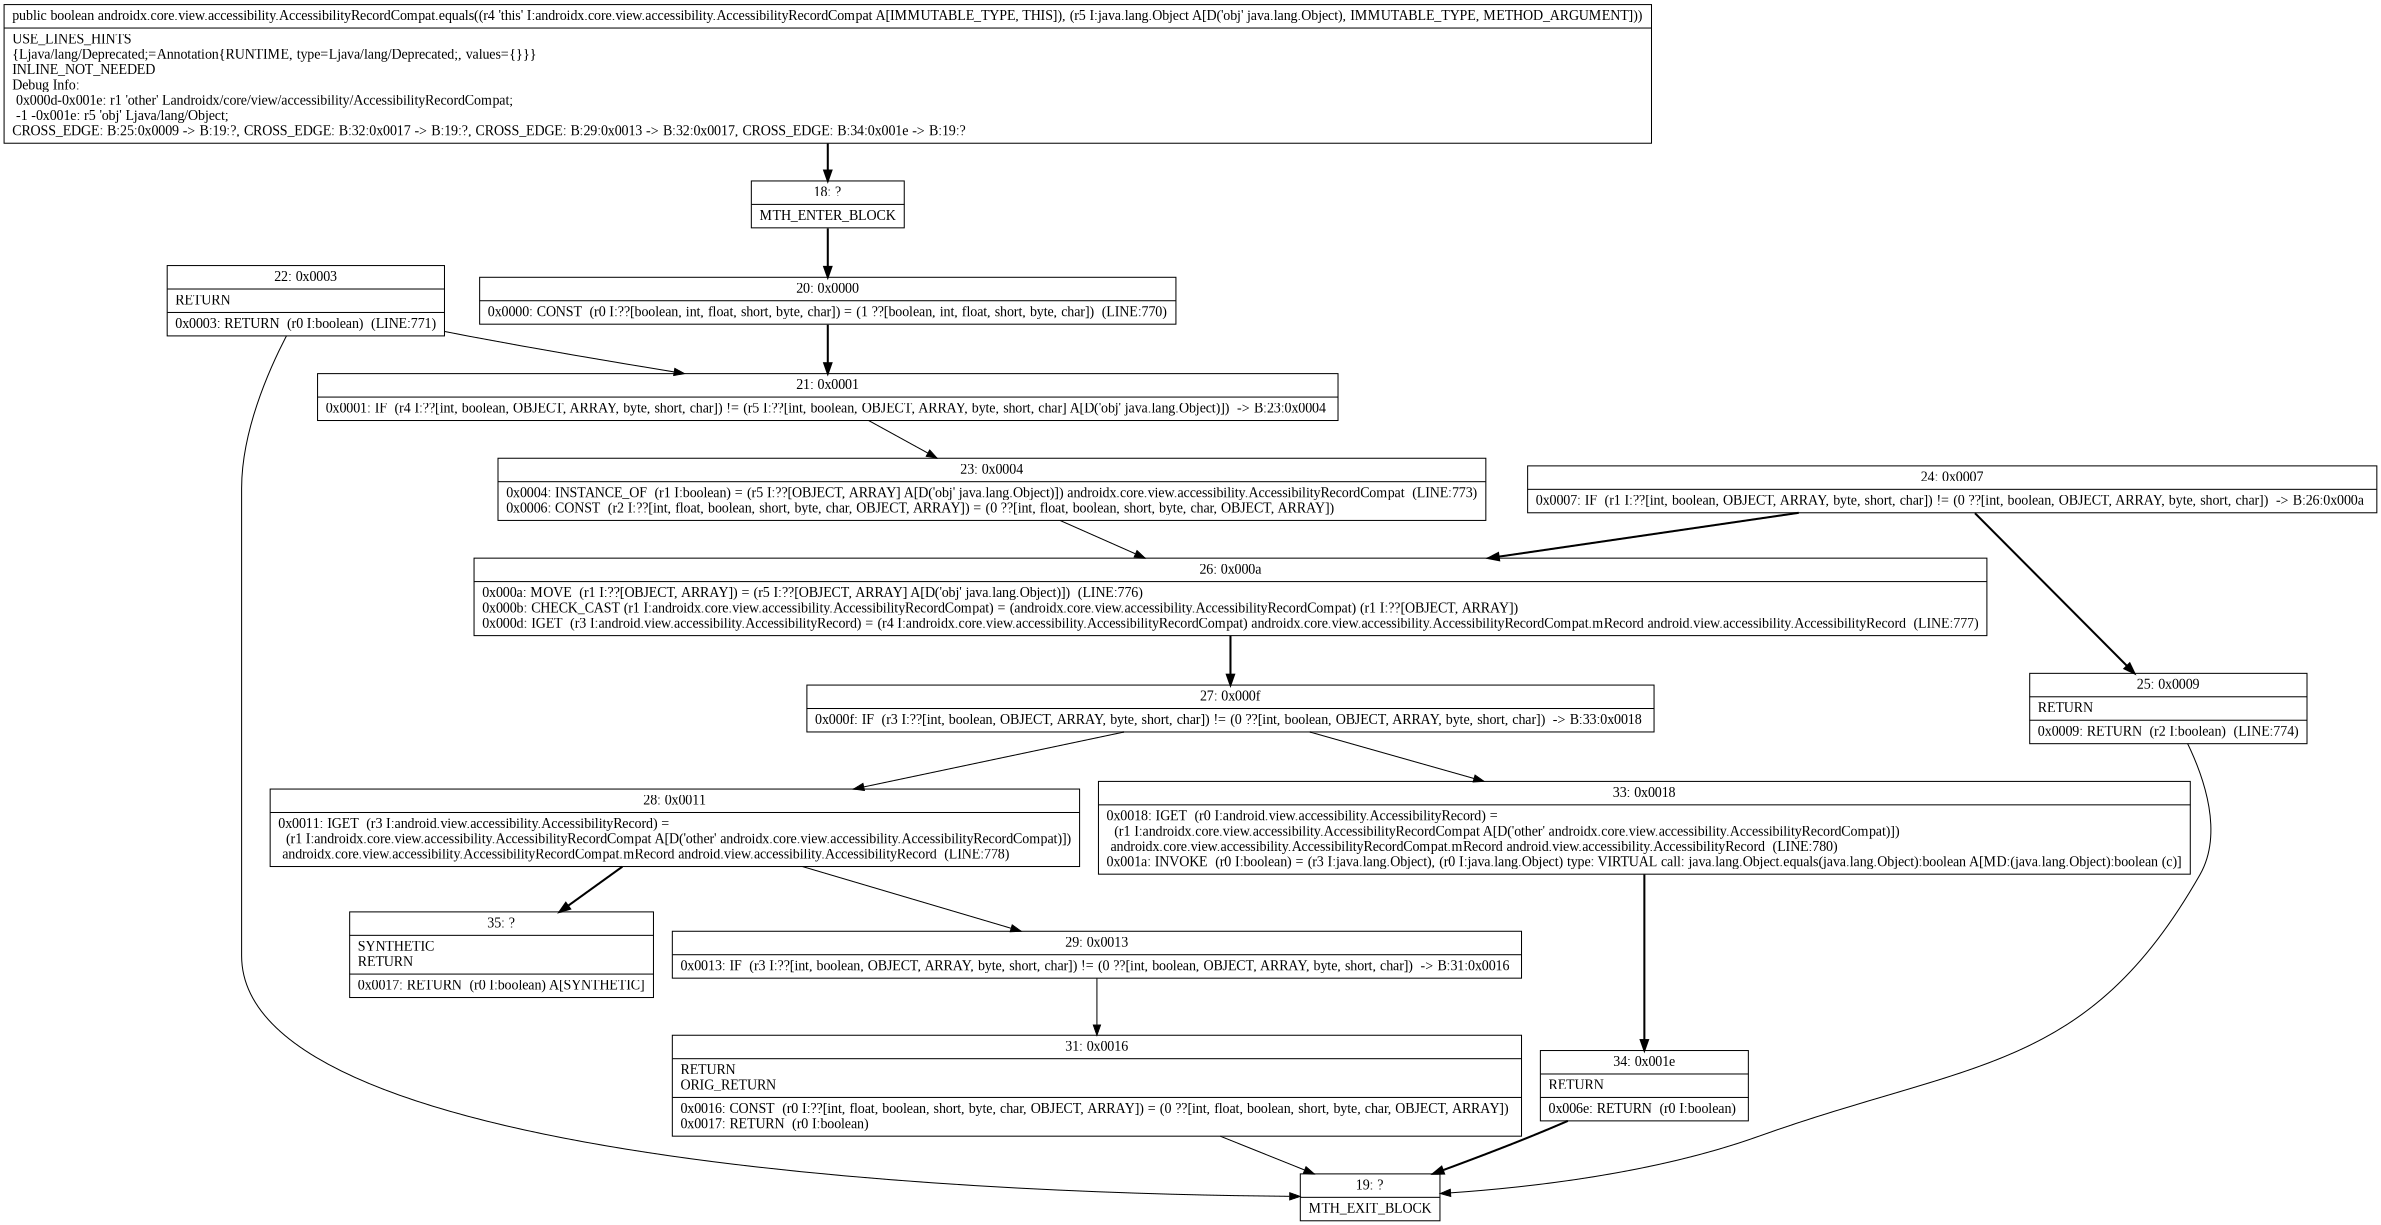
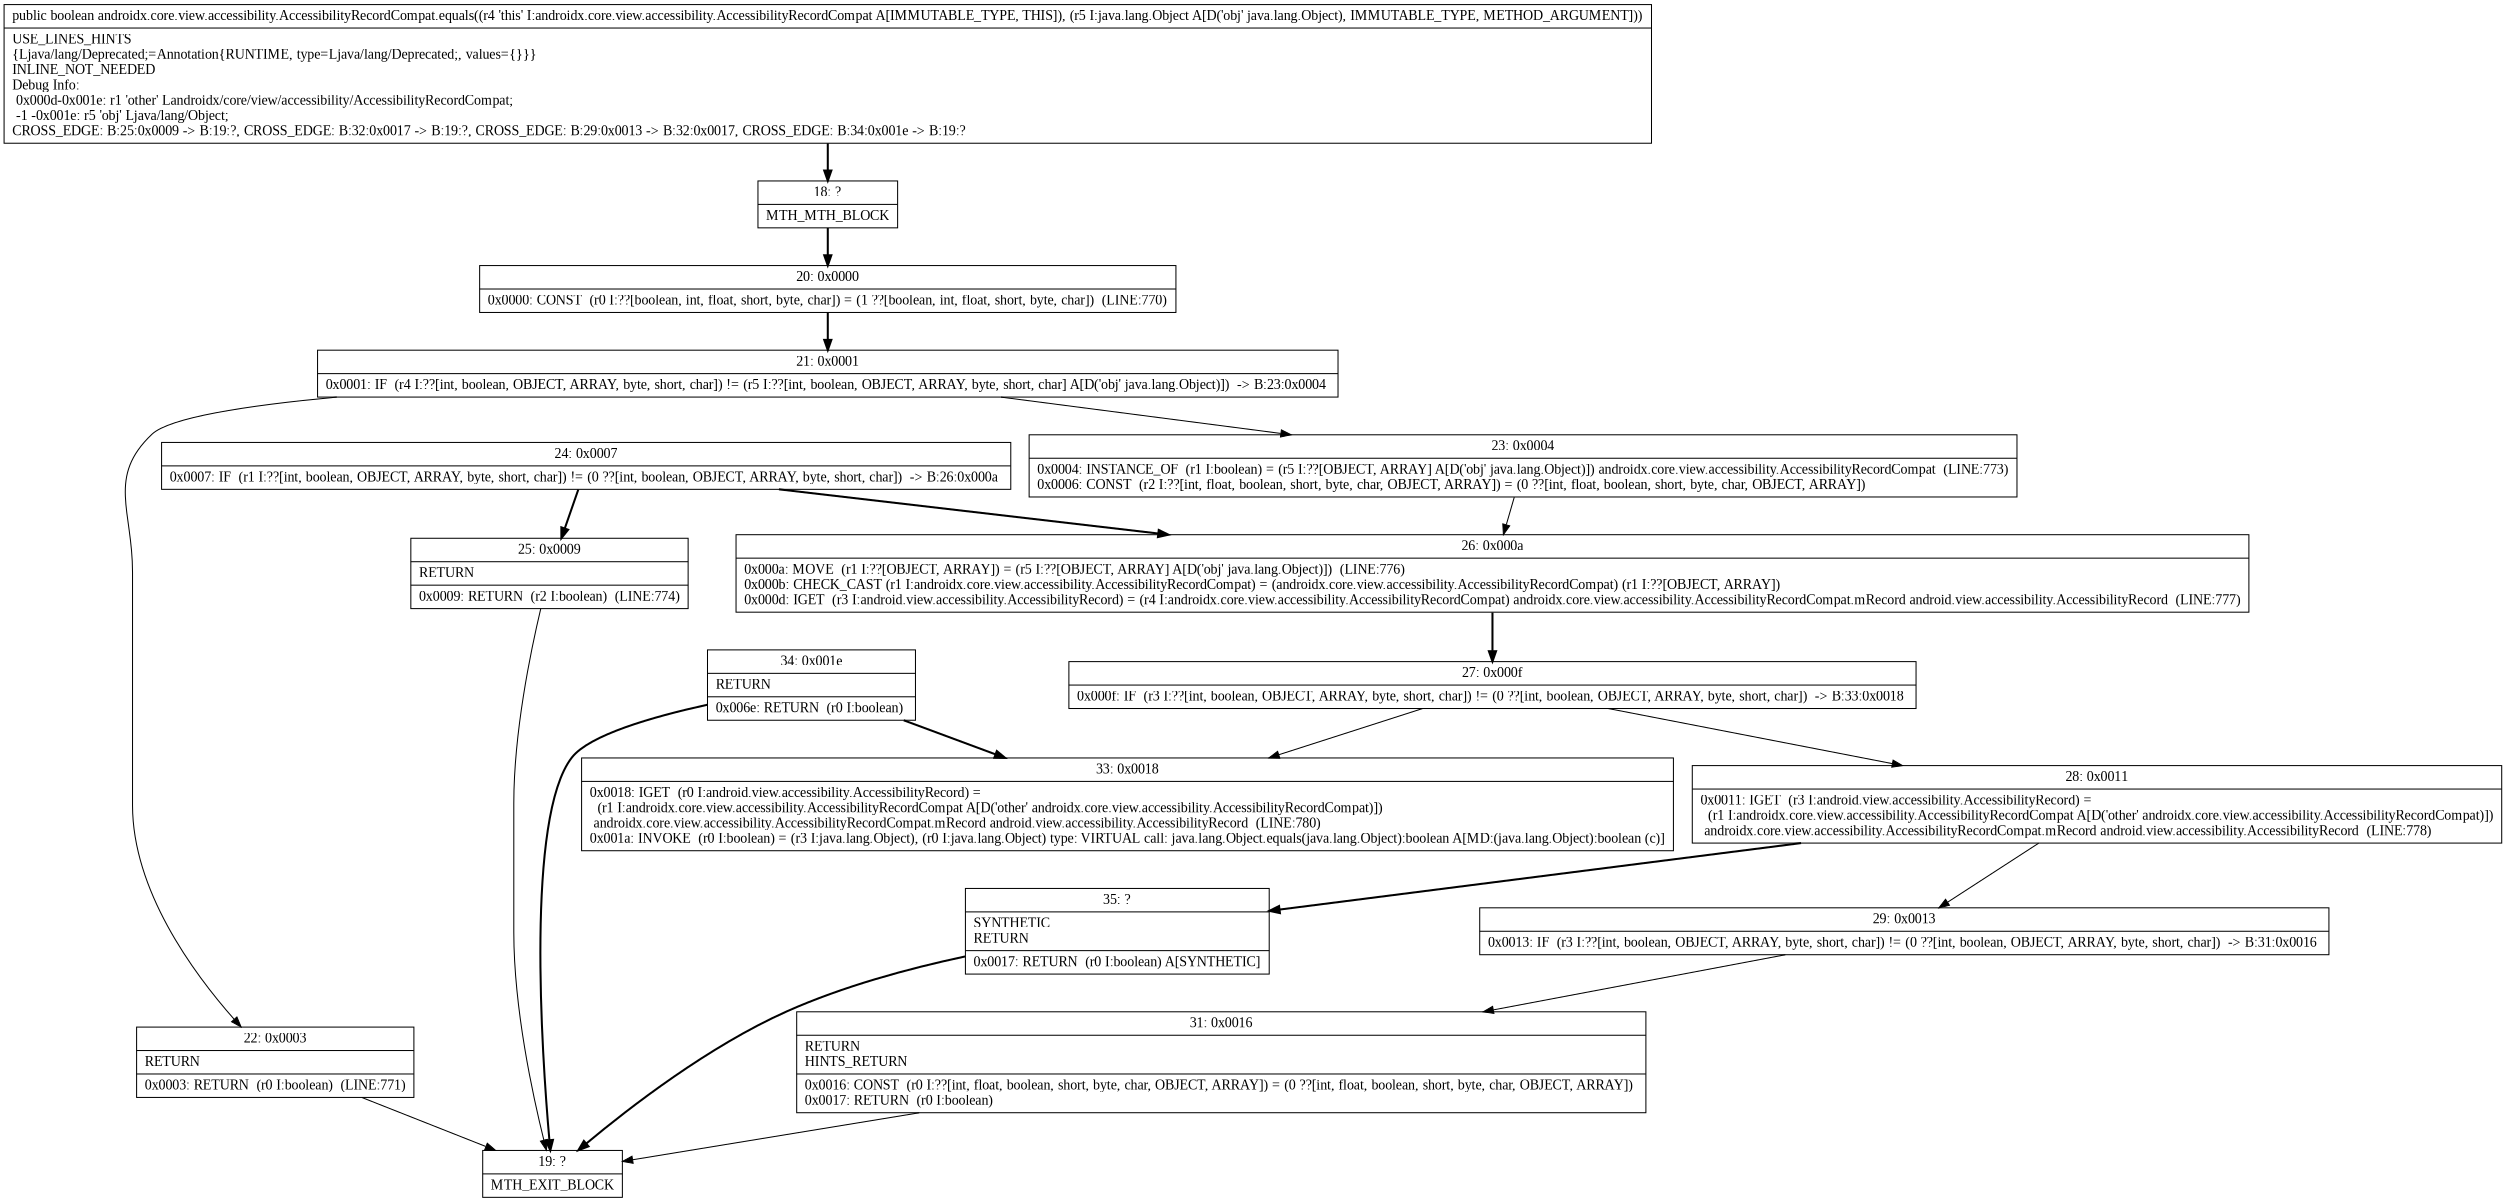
node "18: ?": text "MTH_ENTER_BLOCK" -> "MTH_MTH_BLOCK"
edge "22: 0x0003" -> "21: 0x0001": reversed
edge "33: 0x0018" -> "34: 0x001e": reversed
edge "35: ?" -> "19: ?": added
node "31: 0x0016": text "ORIG_RETURN" -> "HINTS_RETURN"
